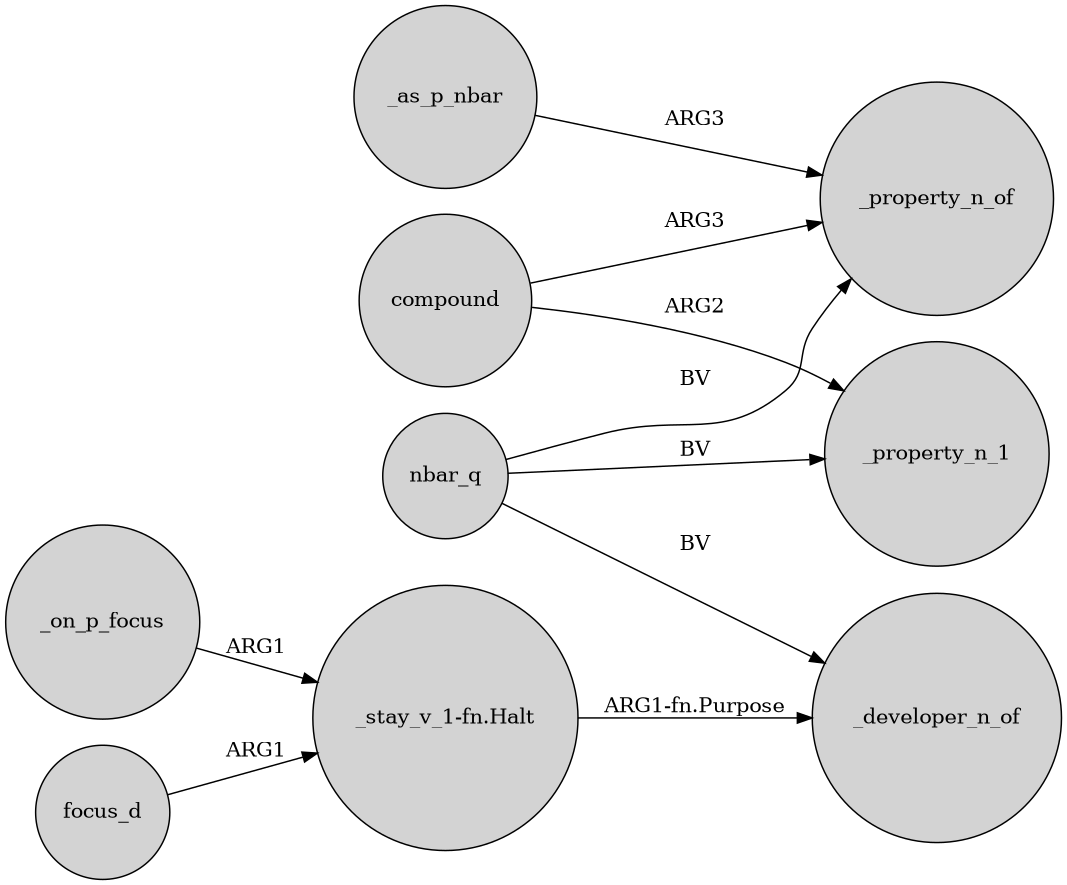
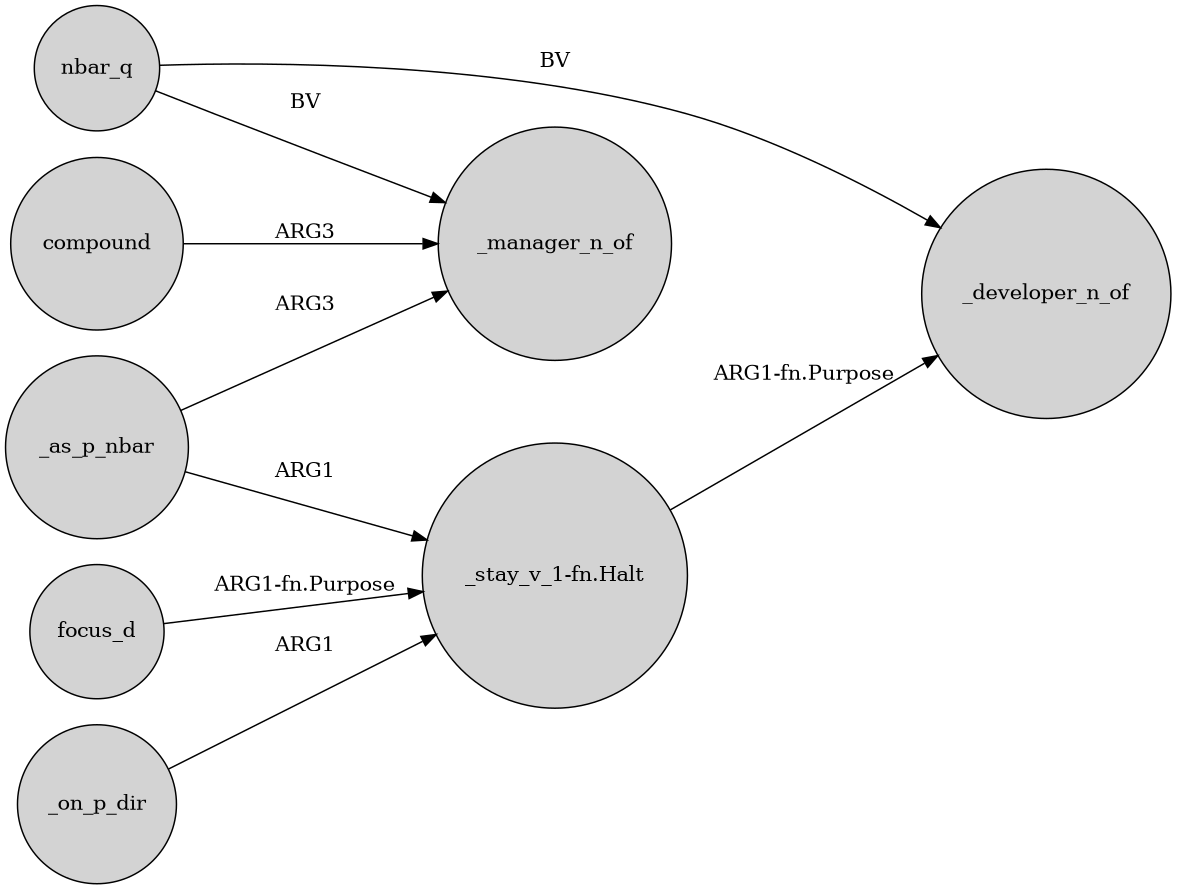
node "_property_n_of": label "_property_n_of" -> "_manager_n_of"
node "_property_n_1": removed
edge "_as_p_nbar" -> "_stay_v_1-fn.Halt": added, label "ARG1"
node "_on_p_focus": label "_on_p_focus" -> "_on_p_dir"
edge "focus_d" -> "_stay_v_1-fn.Halt": label "ARG1" -> "ARG1-fn.Purpose"
